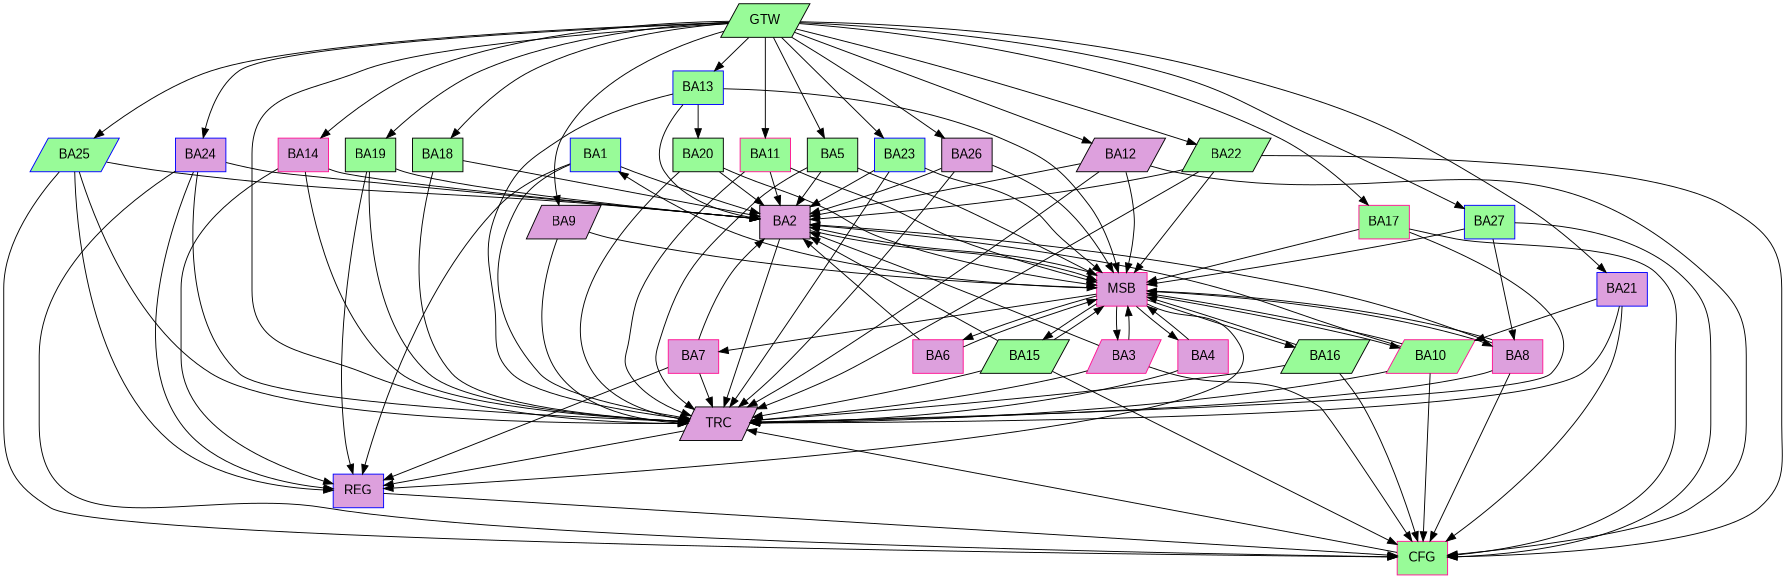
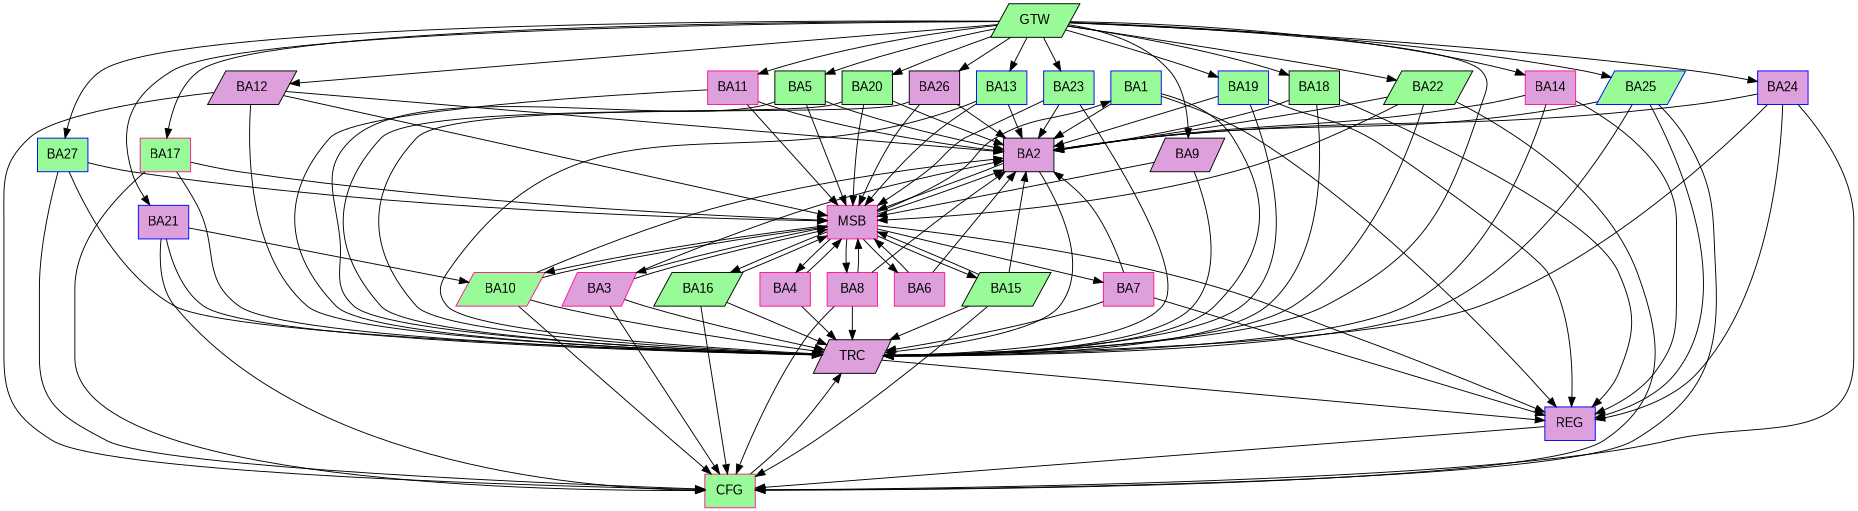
edge "BA13" -> "BA20": now "GTW" -> "BA20"
node "BA19": color black -> blue
node "BA11": fillcolor palegreen -> plum
edge "BA18" -> "REG": added
edge "BA27" -> "BA8": now "BA27" -> "TRC"
